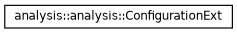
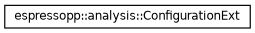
node "analysis::analysis::ConfigurationExt": label "analysis::analysis::ConfigurationExt" -> "espressopp::analysis::ConfigurationExt"
